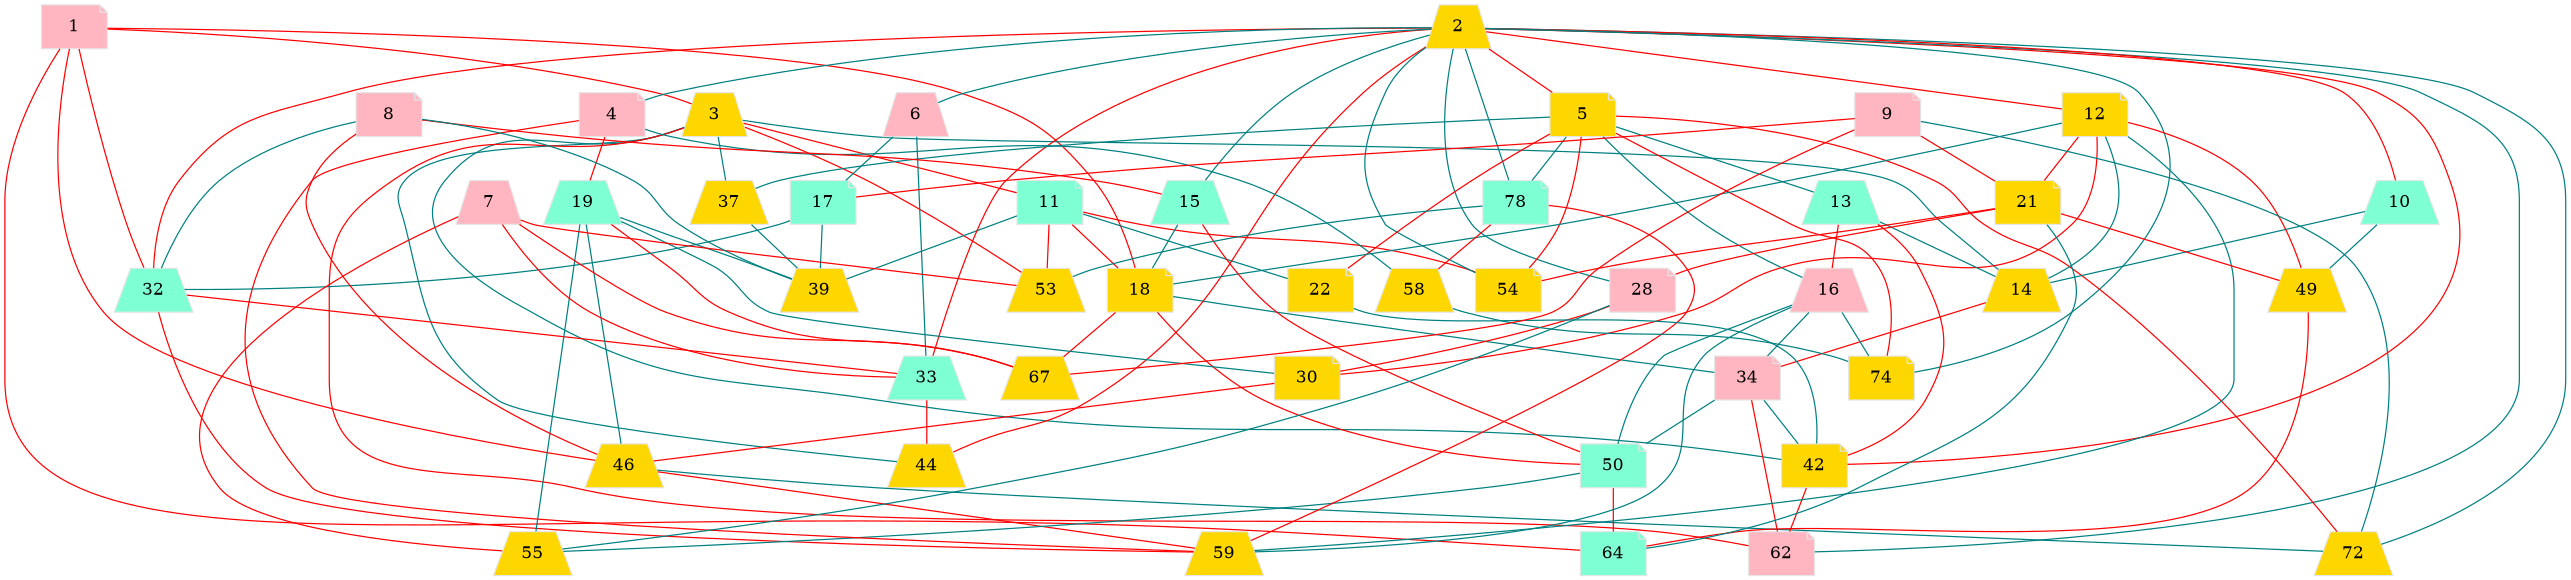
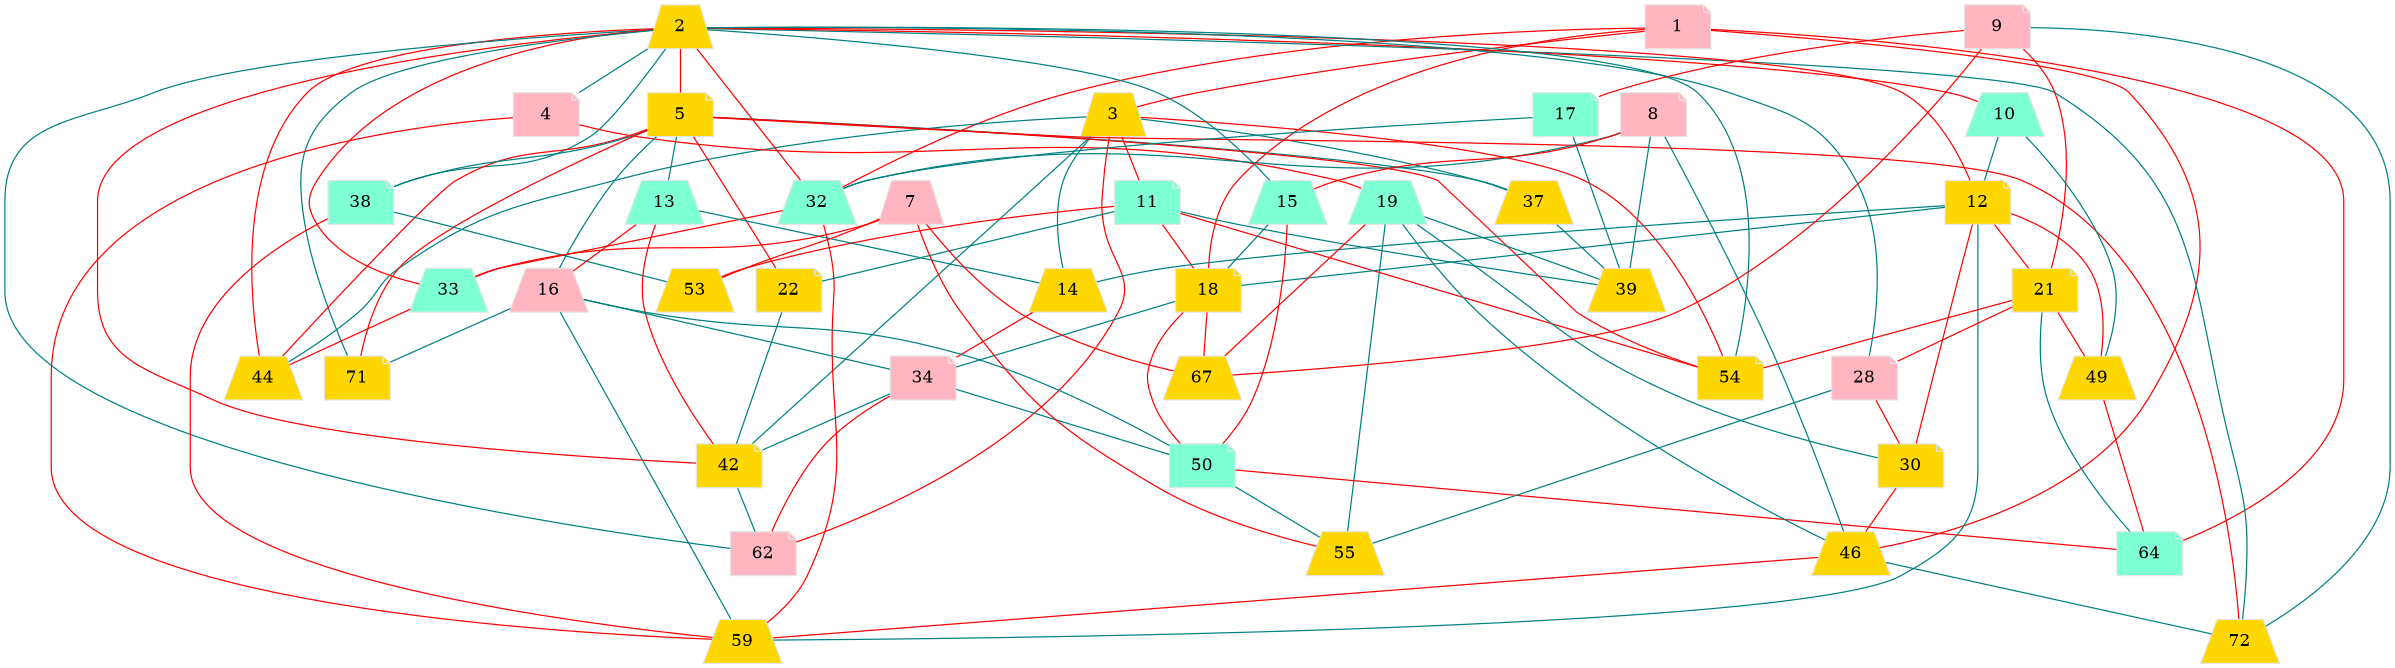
node "6": removed
edge "3" -- "53": now "3" -- "54"
edge "5" -- "44": added
node "78": label "78" -> "38"
edge "10" -- "14": now "10" -- "12"
node "58": removed
edge "8" -- "46": color red -> teal
node "74": label "74" -> "71"
edge "42" -- "62": color red -> teal
